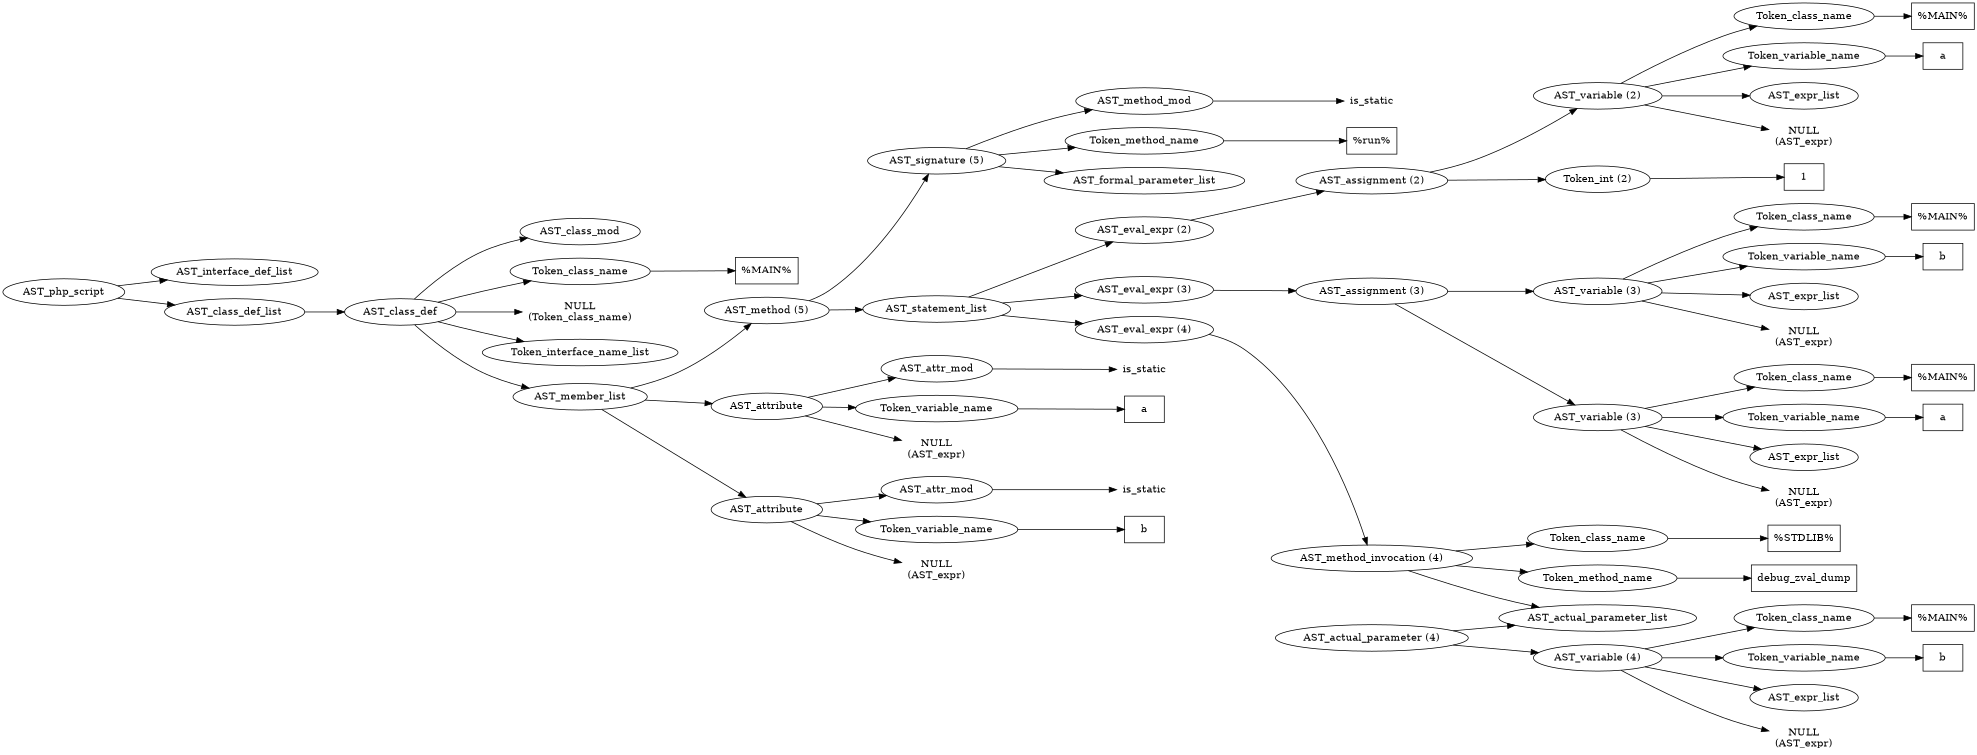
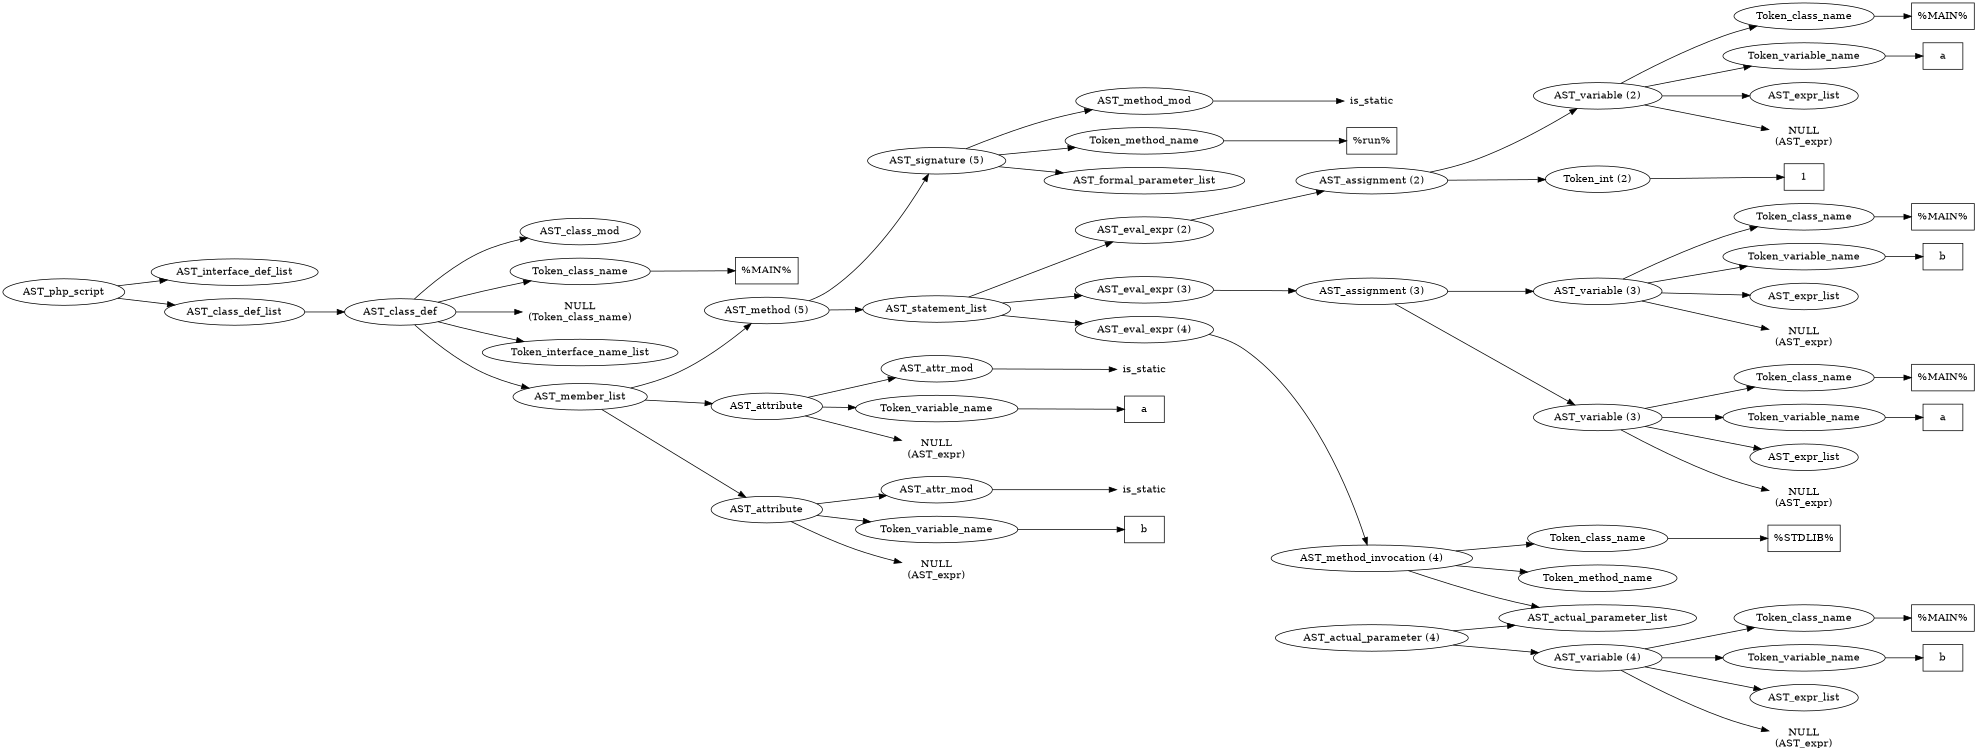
node "debug_zval_dump": removed
